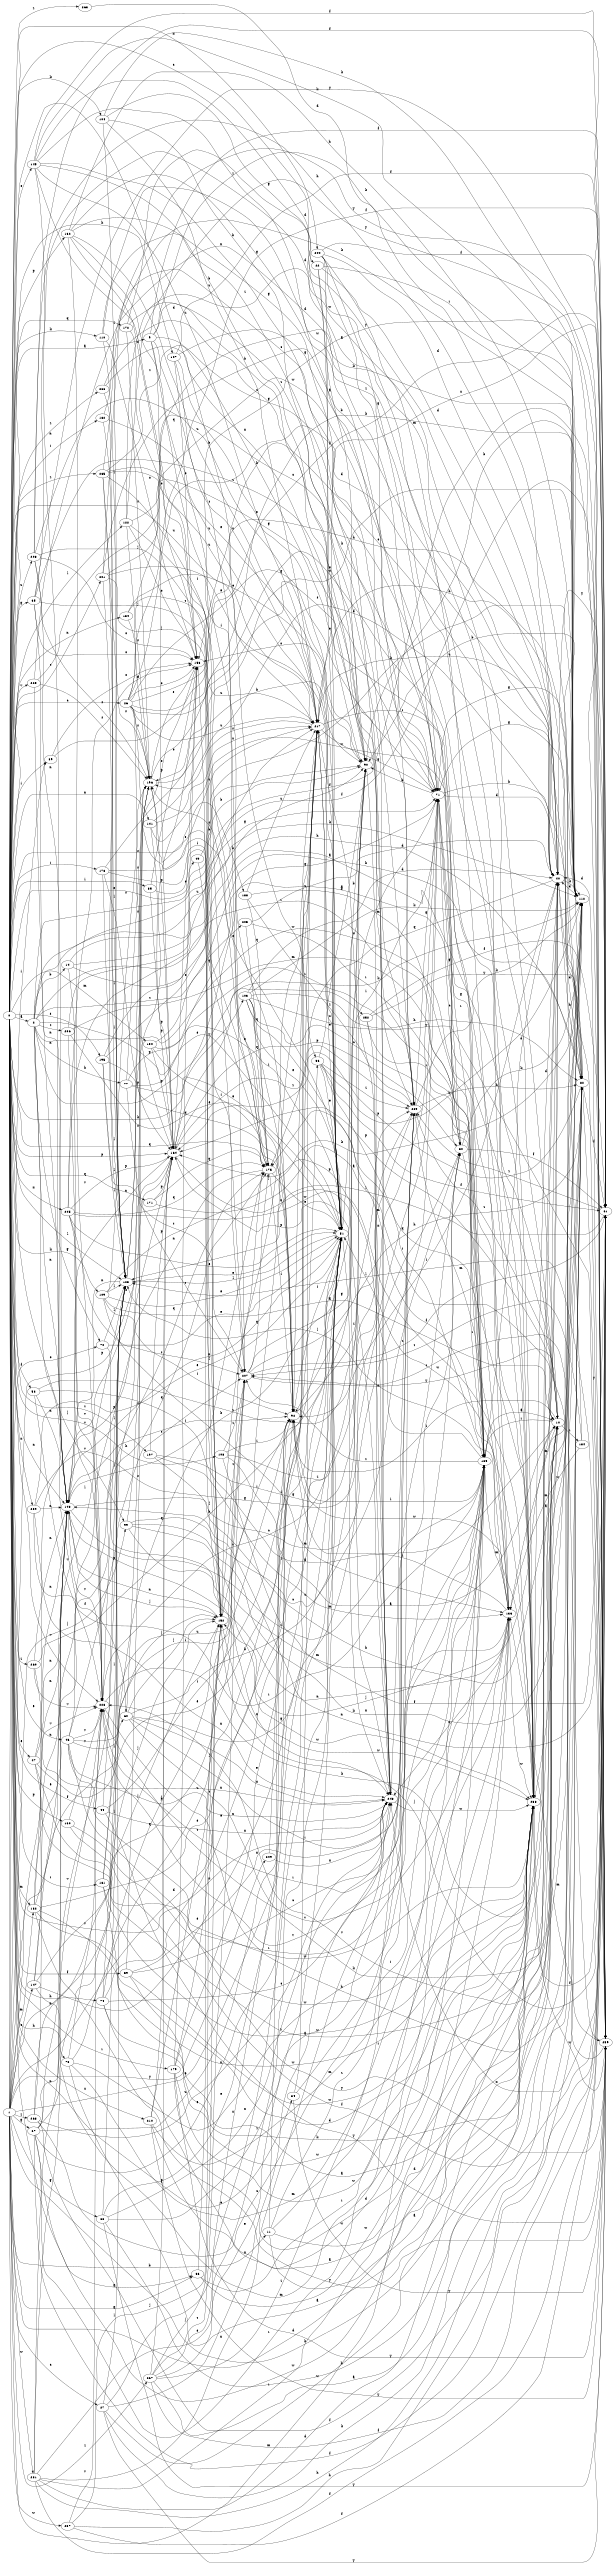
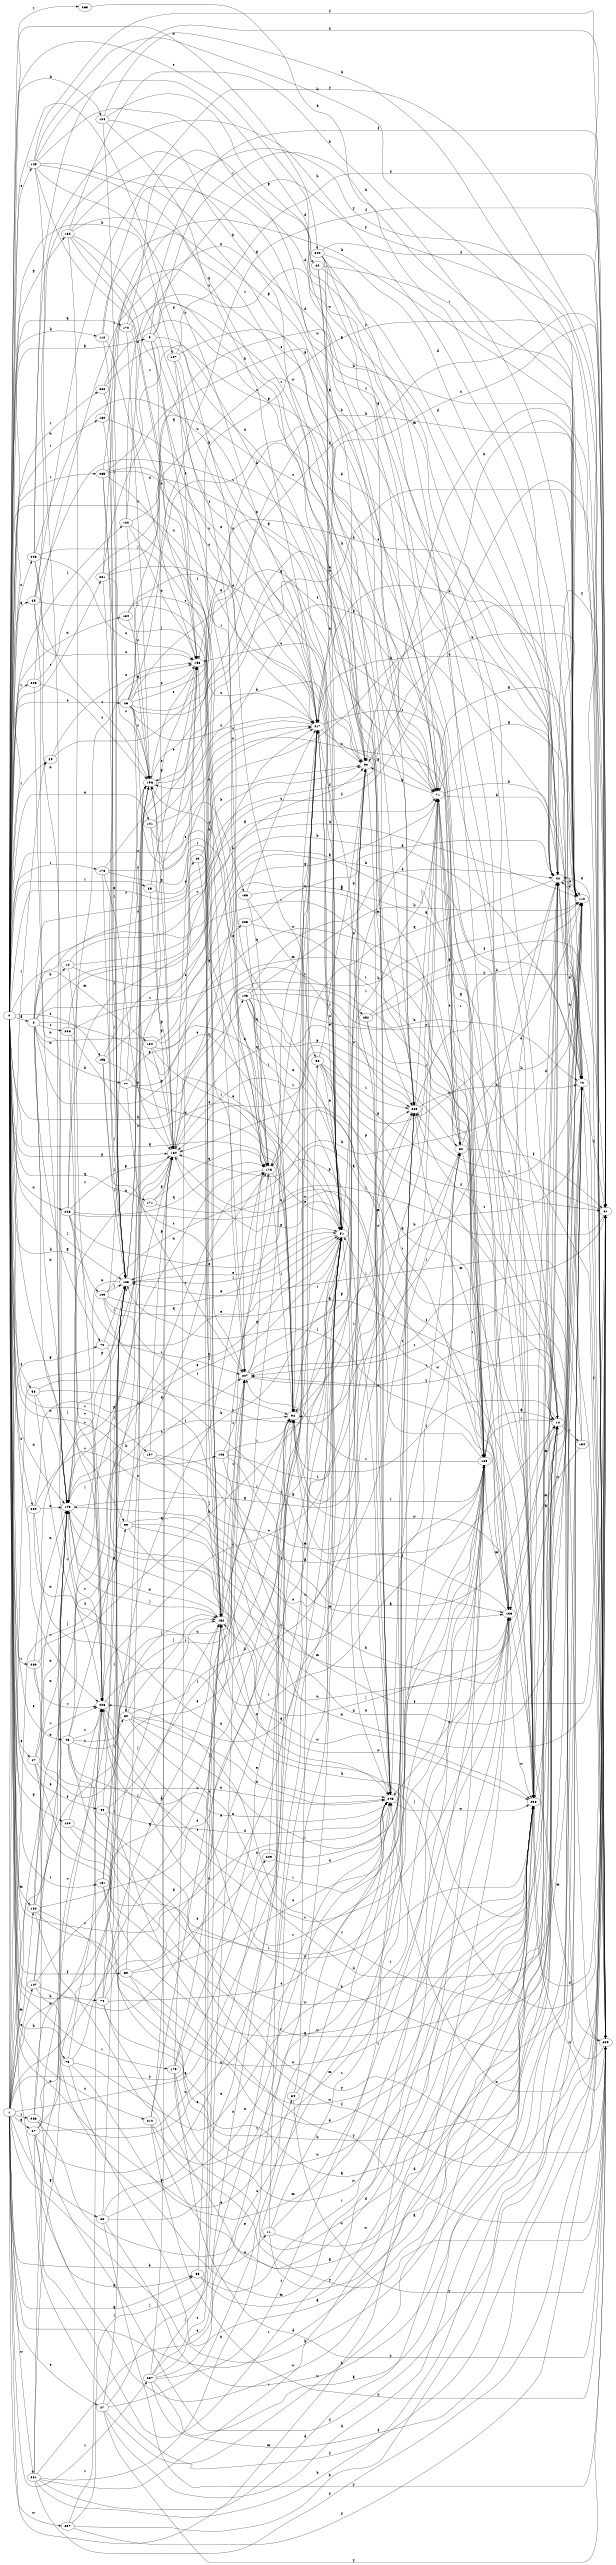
node "82": label "82" -> "72"
edge "1" -> "70": label "o" -> "g"
